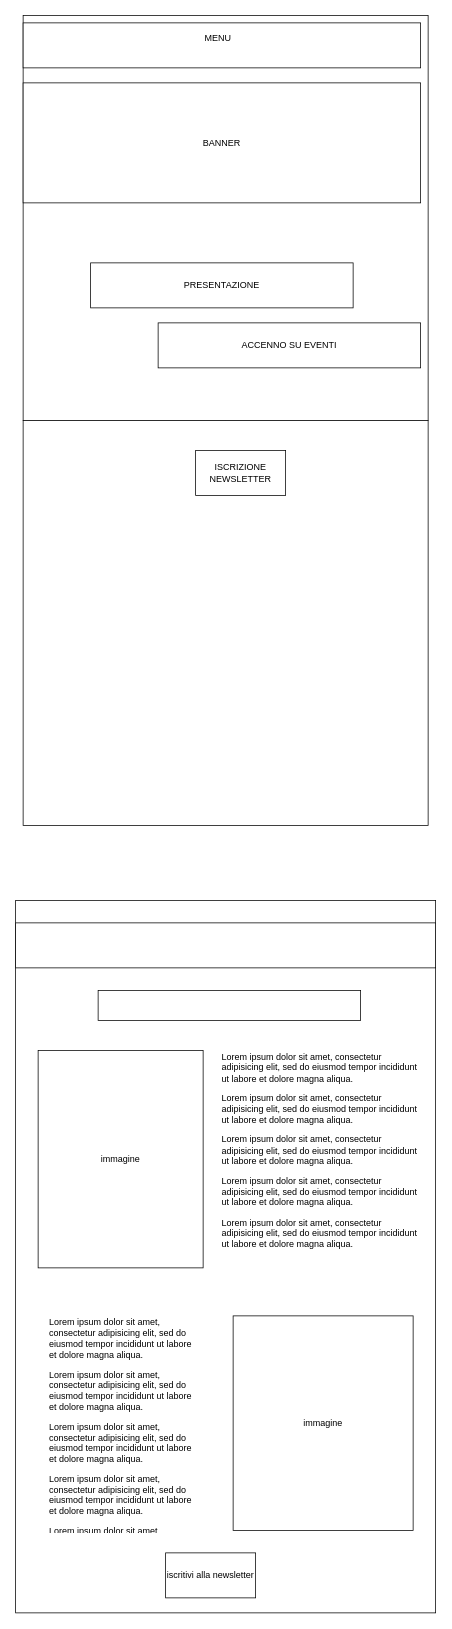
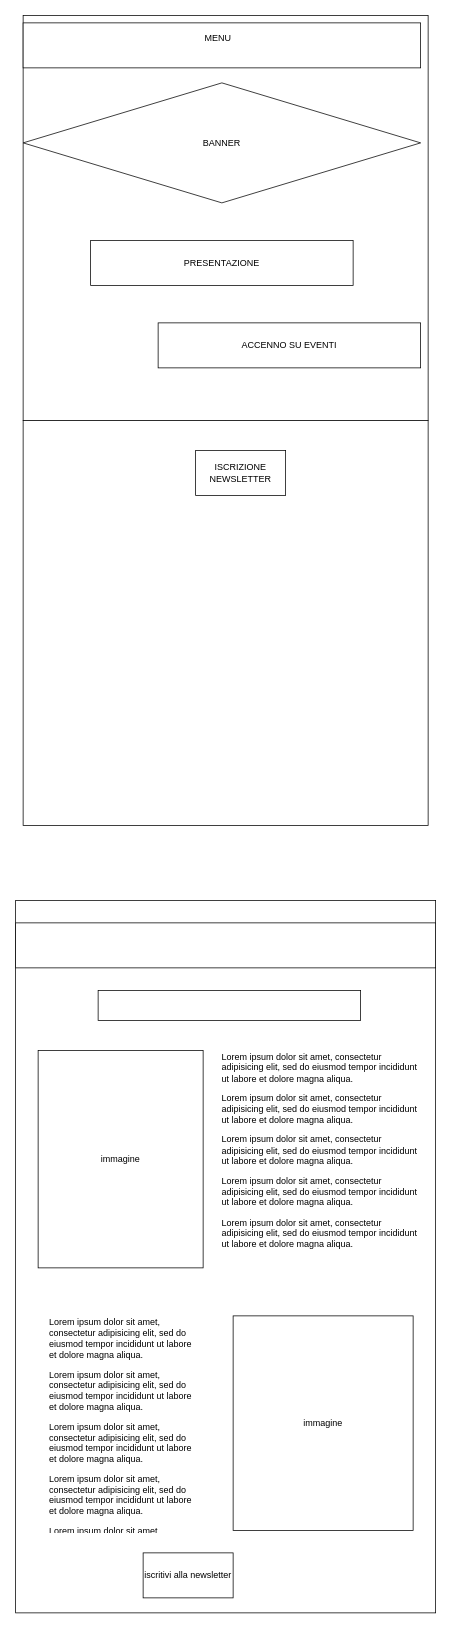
node "BANNER": shape rectangle -> diamond
node "PRESENTAZIONE": moved (222, 285) -> (222, 263)
node "iscritivi alla newsletter": moved (210, 1575) -> (188, 1575)
